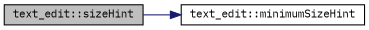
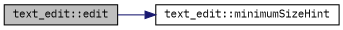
node "text_edit::sizeHint": label "text_edit::sizeHint" -> "text_edit::edit"
